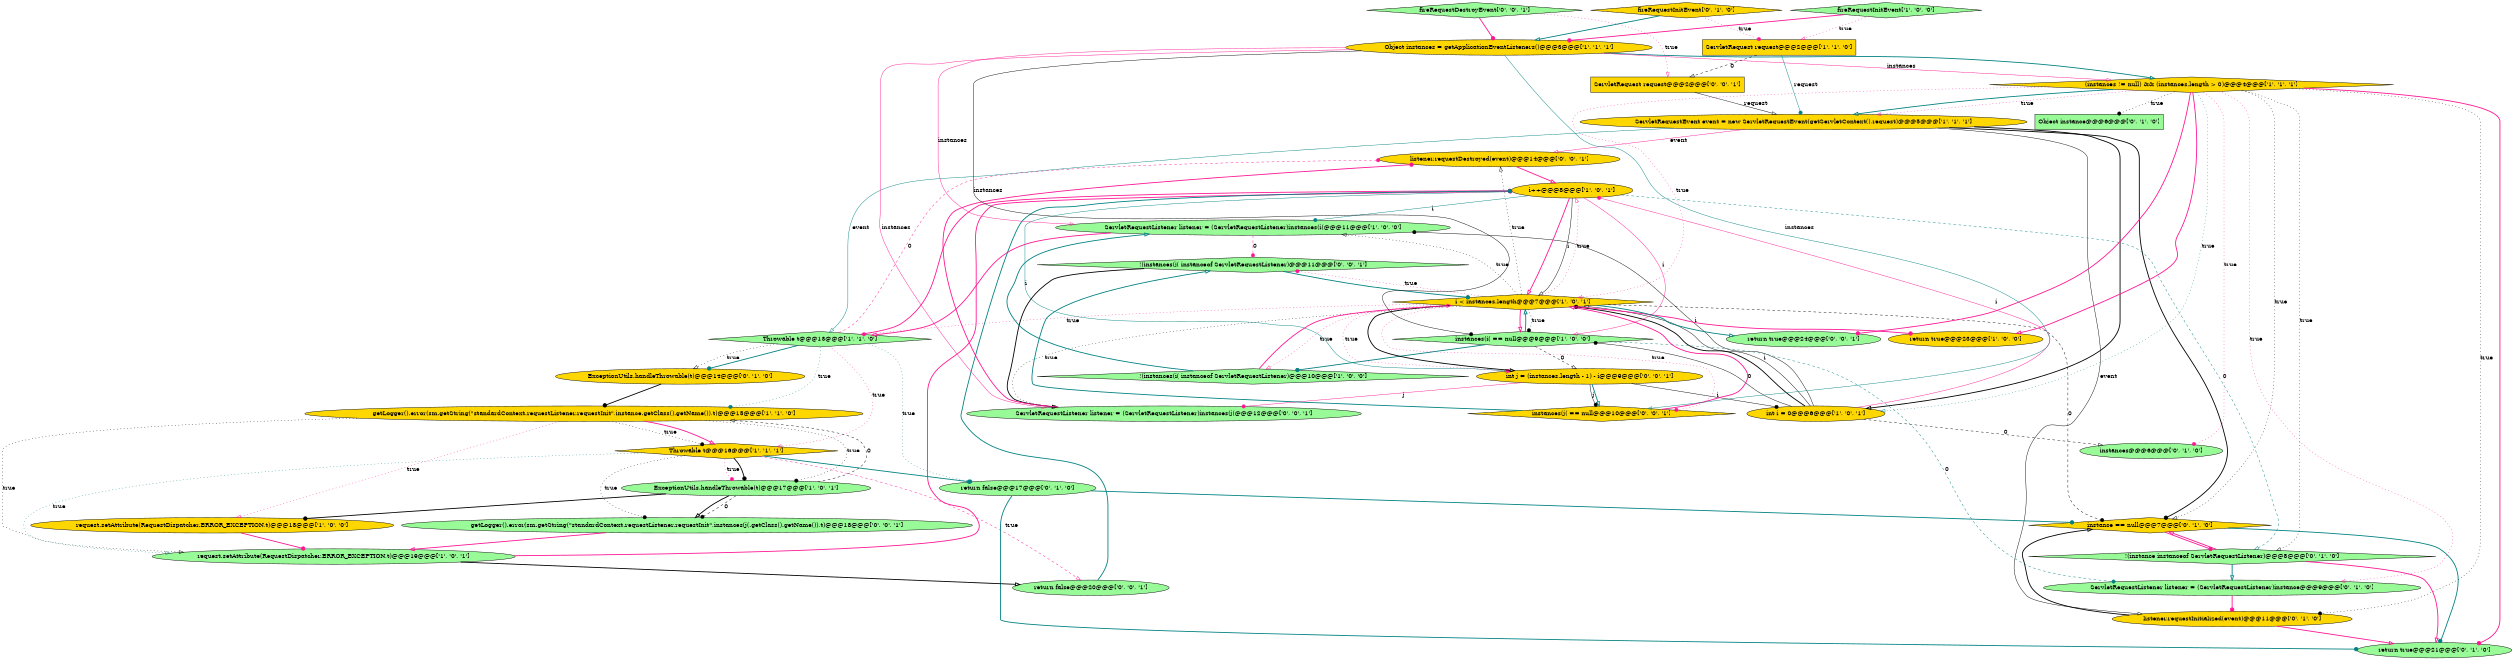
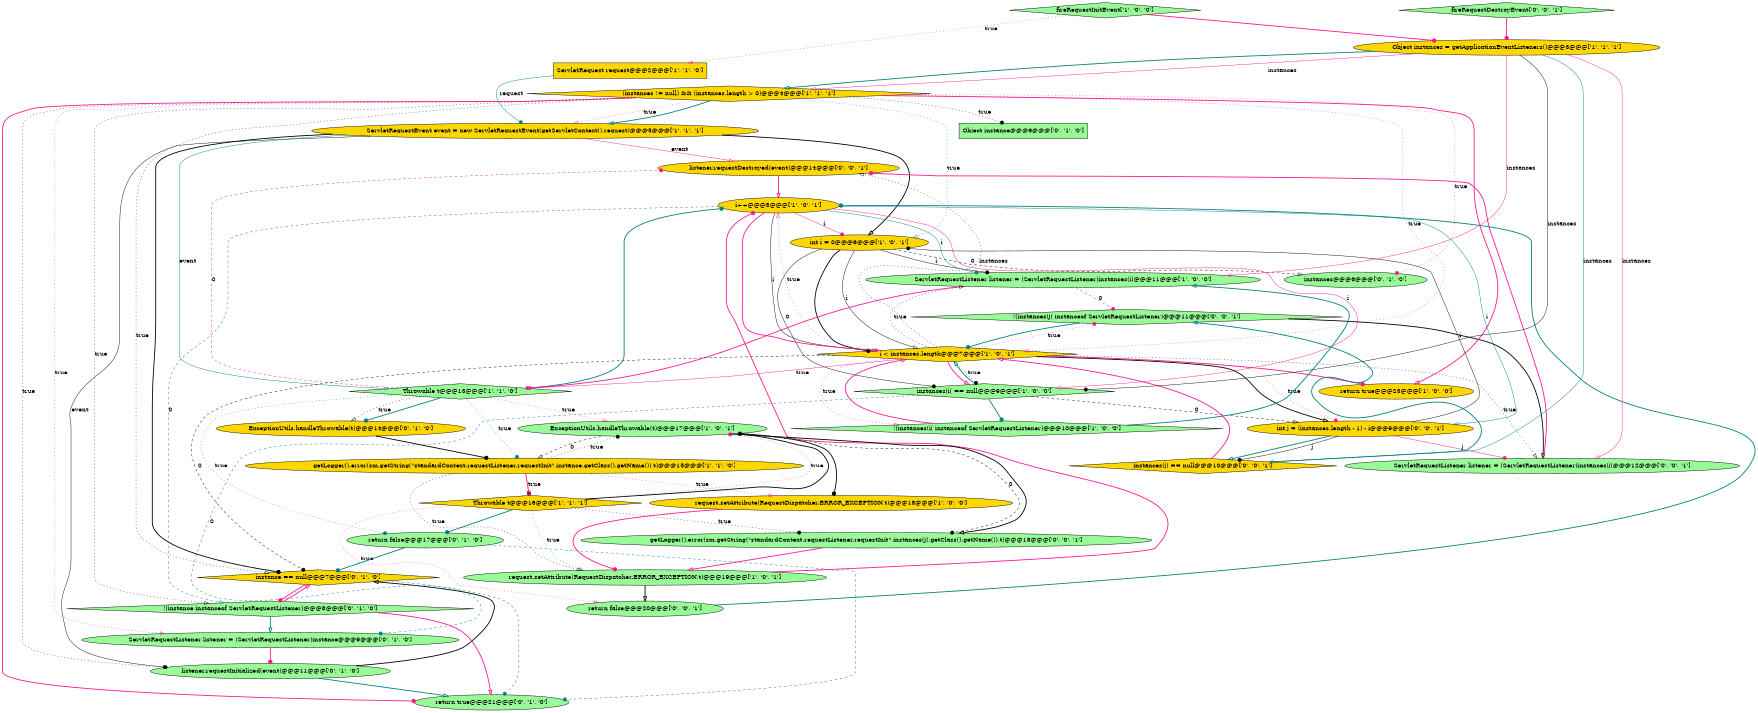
node "fireRequestInitEvent['0', '1', '0']": removed
node "ServletRequest request@@@2@@@['0', '0', '1']": removed
edge "Throwable t@@@13@@@['1', '1', '0']" -> "i++@@@8@@@['1', '0', '1']": color deeppink -> teal
edge "i < instances.length@@@7@@@['1', '0', '1']" -> "listener.requestDestroyed(event)@@@14@@@['0', '0', '1']": label "true" -> "instances"
edge "int i = 0@@@6@@@['1', '0', '1']" -> "i++@@@8@@@['1', '0', '1']": reversed
edge "i < instances.length@@@7@@@['1', '0', '1']" -> "Throwable t@@@13@@@['1', '1', '0']": style dotted -> solid
node "return true@@@24@@@['0', '0', '1']": removed
edge "i < instances.length@@@7@@@['1', '0', '1']" -> "instances(j( == null@@@10@@@['0', '0', '1']": removed, label "true"
edge "Throwable t@@@13@@@['1', '1', '0']" -> "Throwable t@@@16@@@['1', '1', '1']": now "Throwable t@@@13@@@['1', '1', '0']" -> "ExceptionUtils.handleThrowable(t)@@@17@@@['1', '0', '1']"
edge "Throwable t@@@16@@@['1', '1', '1']" -> "return false@@@20@@@['0', '0', '1']": style dashed -> dotted
edge "instance == null@@@7@@@['0', '1', '0']" -> "return true@@@21@@@['0', '1', '0']": style bold -> dashed
node "listener.requestInitialized(event)@@@11@@@['0', '1', '0']": fillcolor gold -> palegreen
edge "listener.requestInitialized(event)@@@11@@@['0', '1', '0']" -> "return true@@@21@@@['0', '1', '0']": color deeppink -> teal
edge "return false@@@17@@@['0', '1', '0']" -> "return true@@@21@@@['0', '1', '0']": style bold -> dashed
